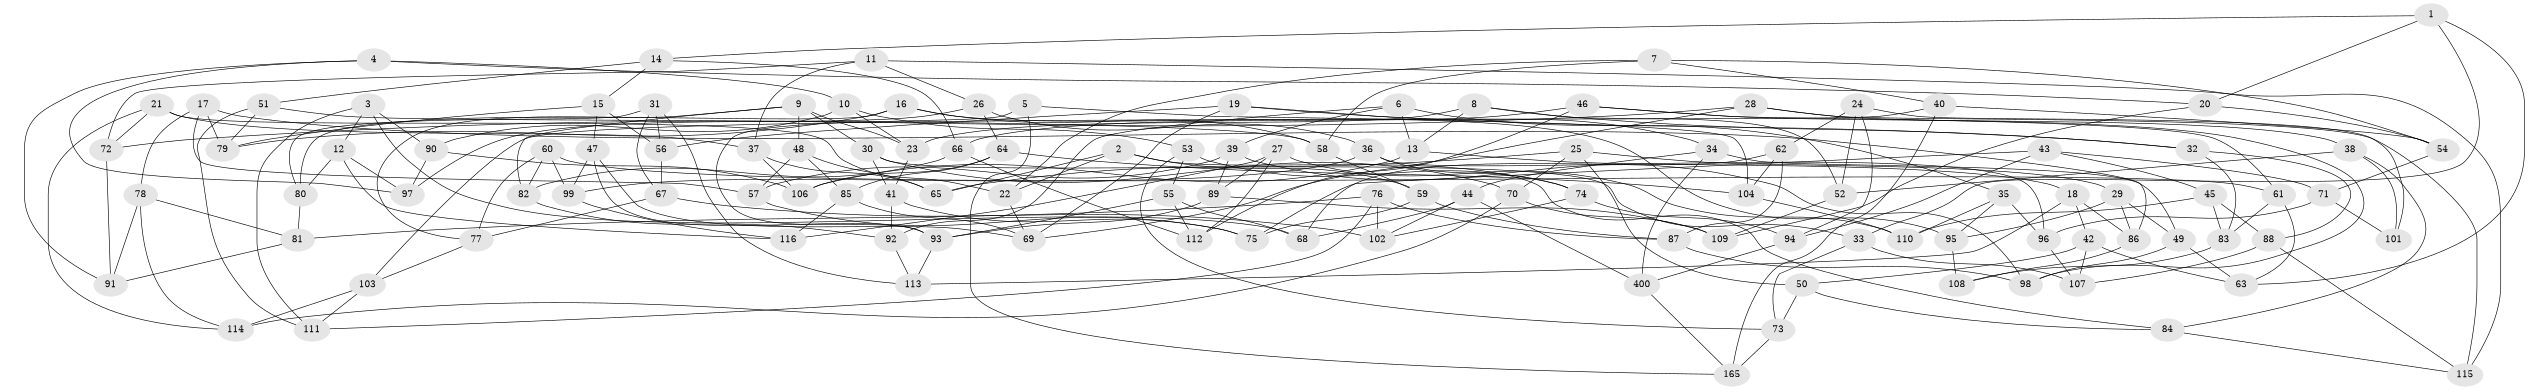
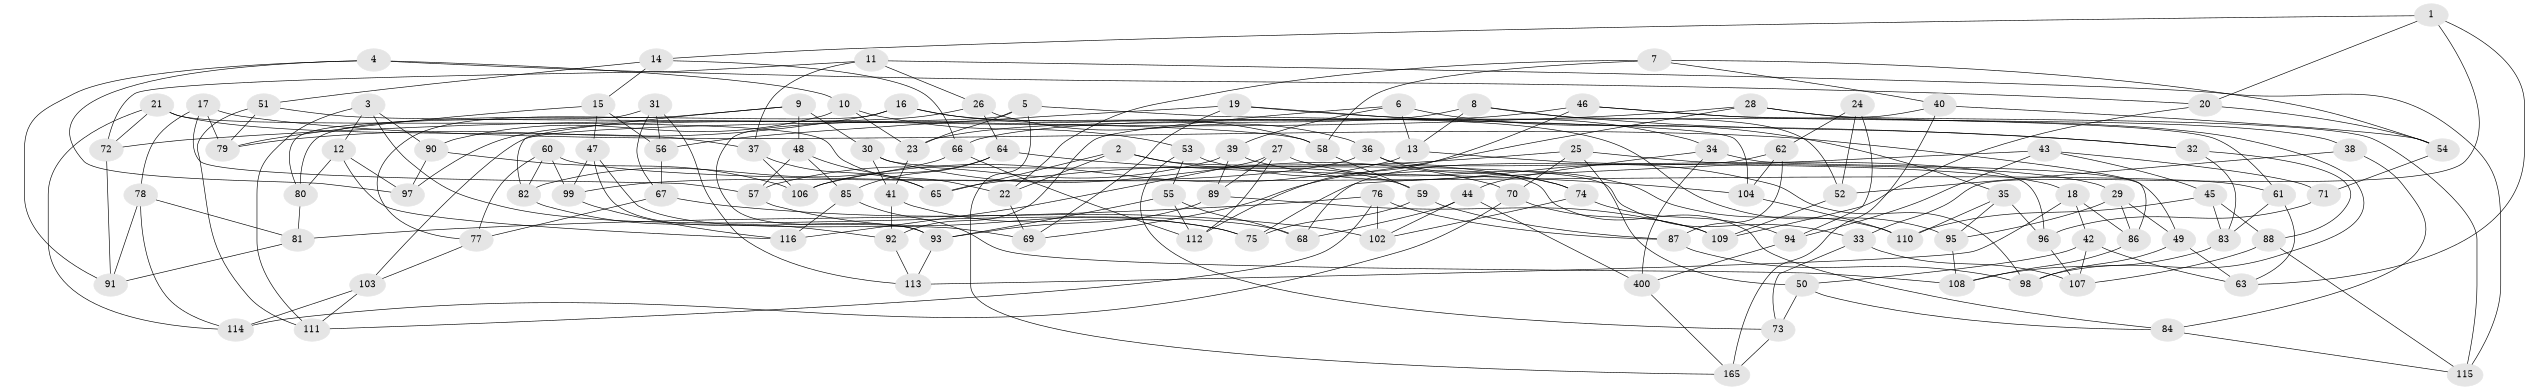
edge "9" -- "23": now "5" -- "23"
edge "85" -- "69": now "85" -- "108"
node "101": removed
